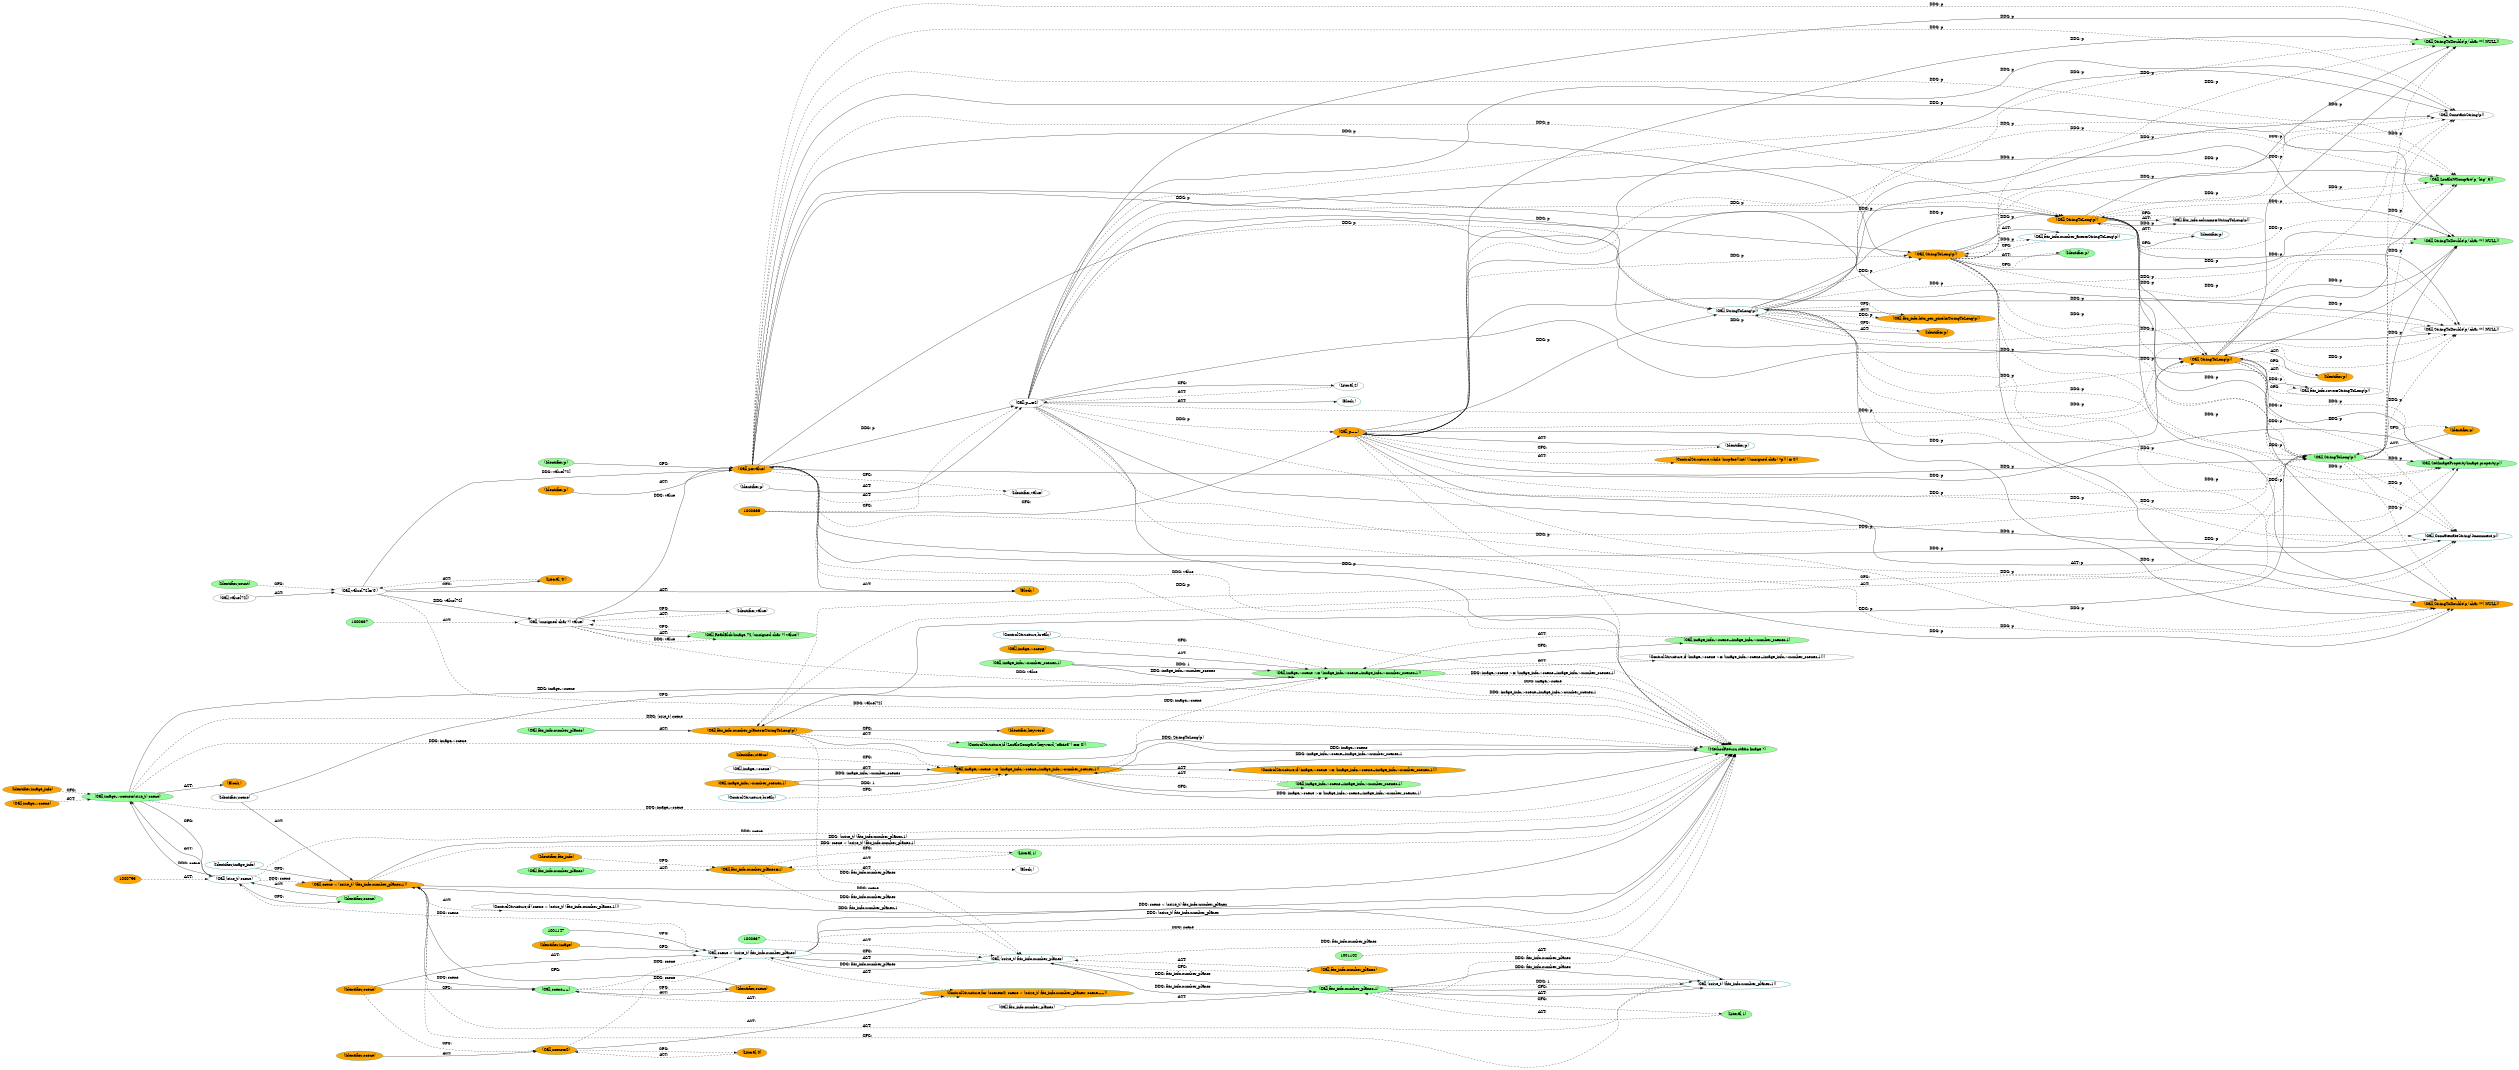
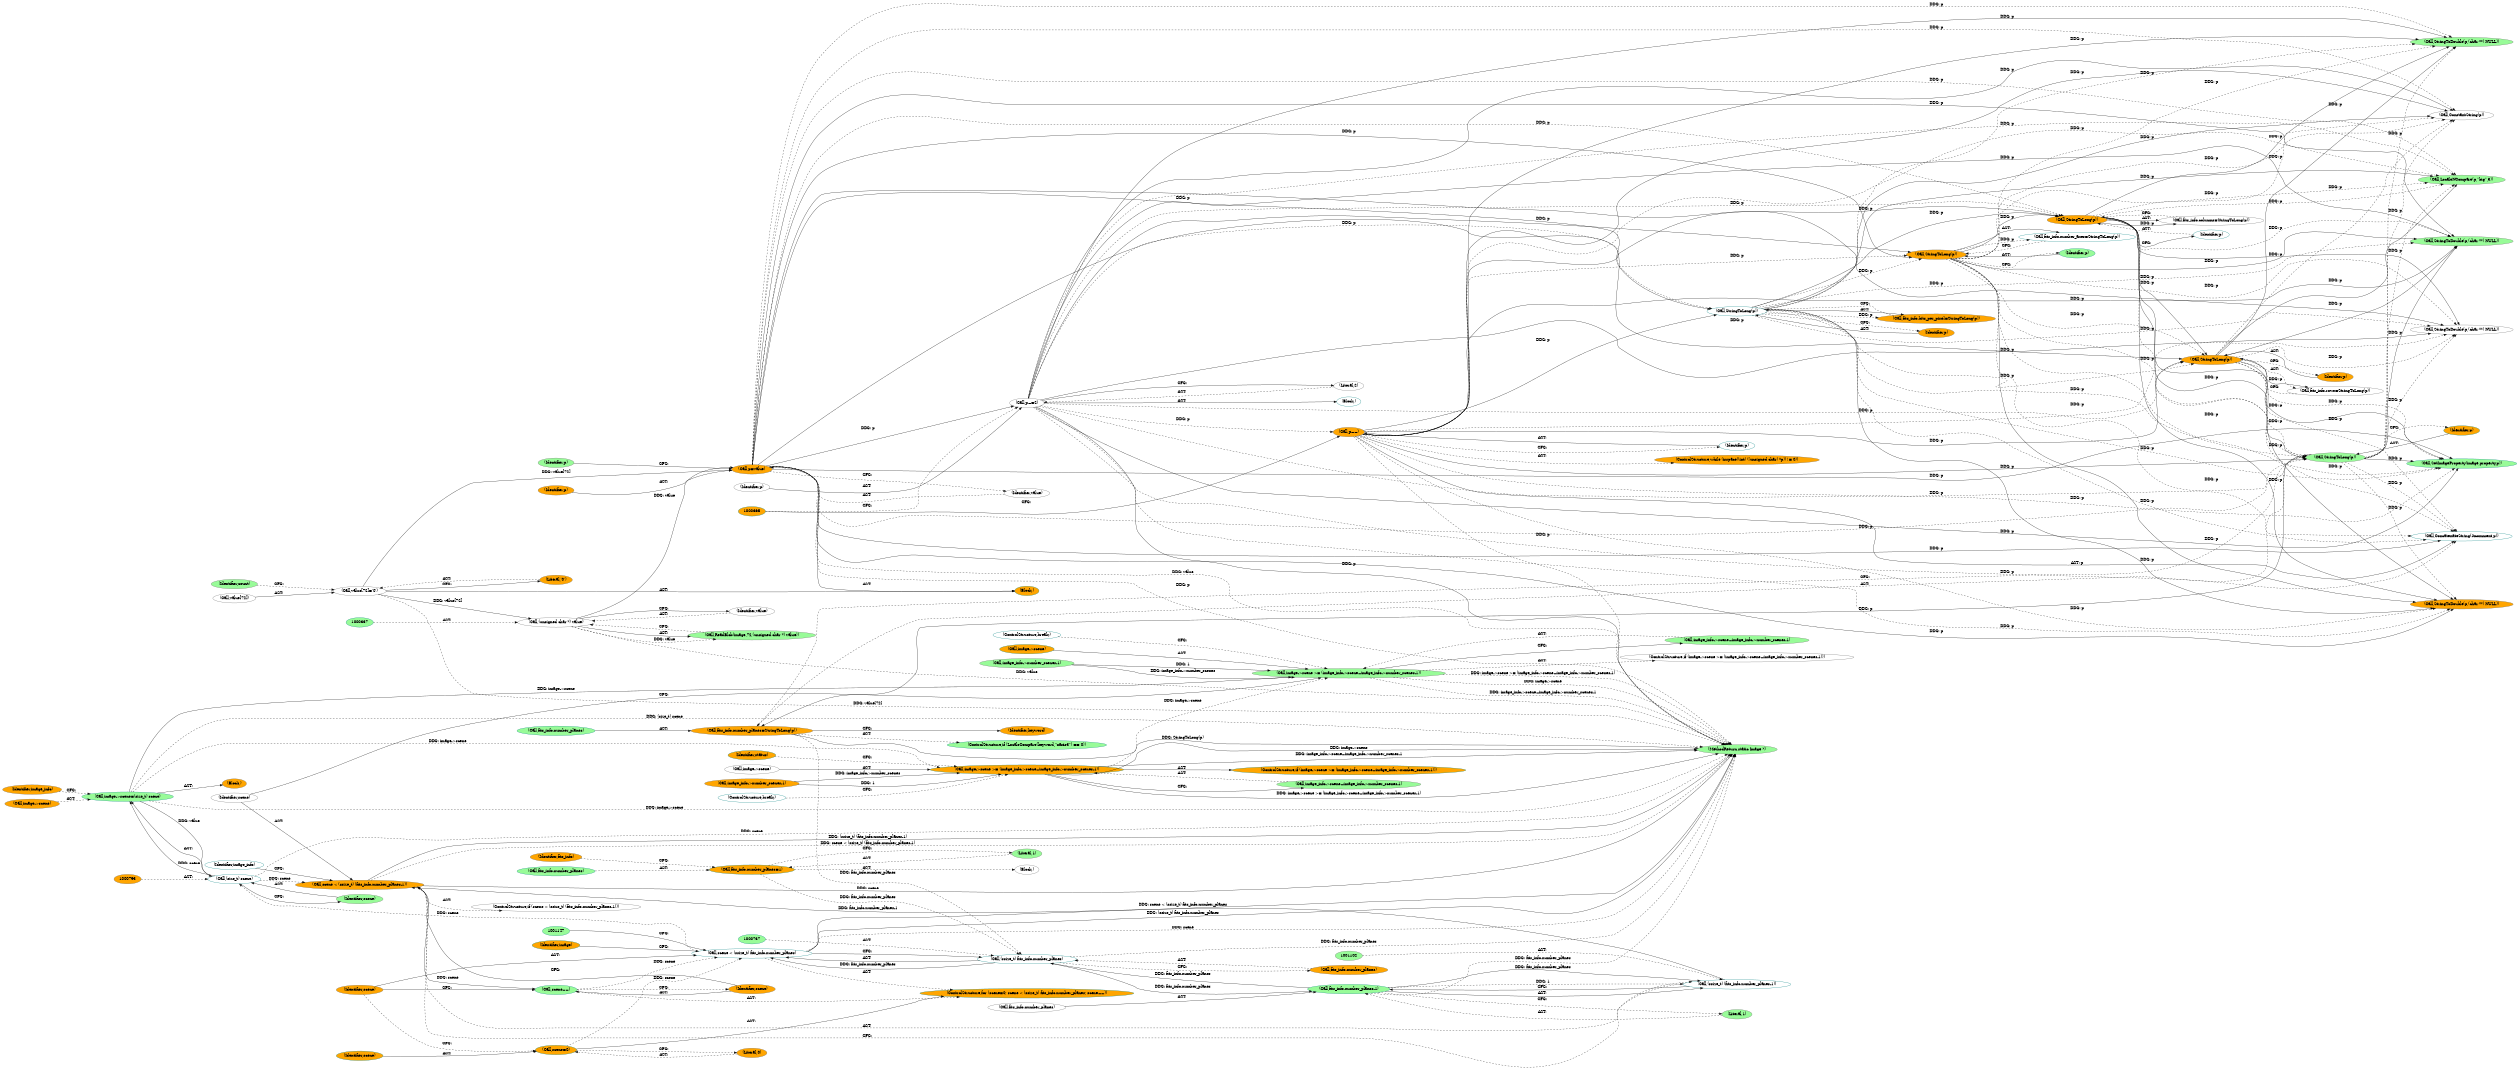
edge "(Call,image->scene=(size_t) scene)" -> "(Call,(size_t) scene)": label "CFG: " -> "DDG: value"
node "1000637": label "1000637" -> "1000737"
